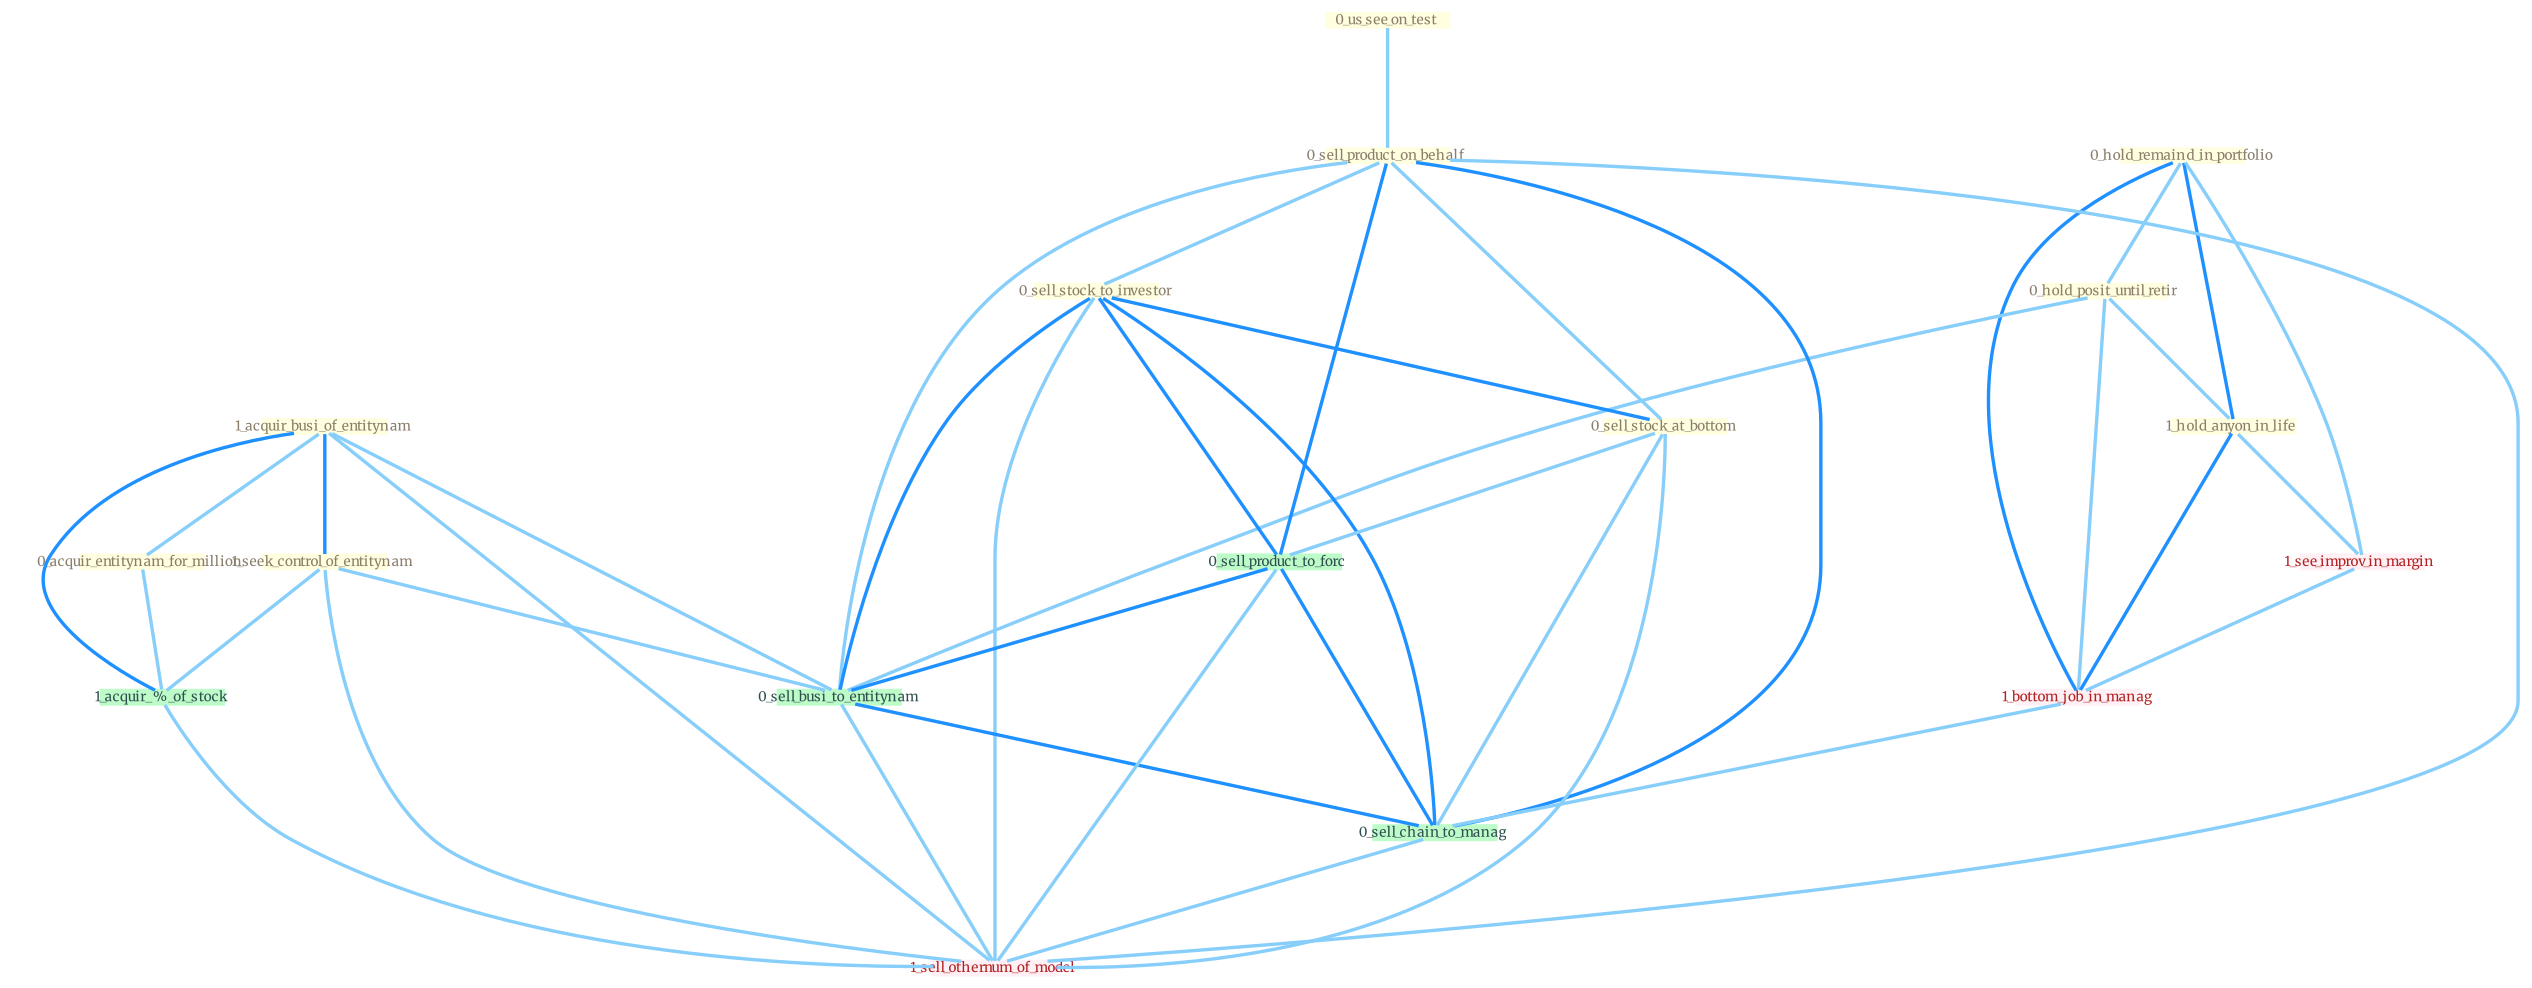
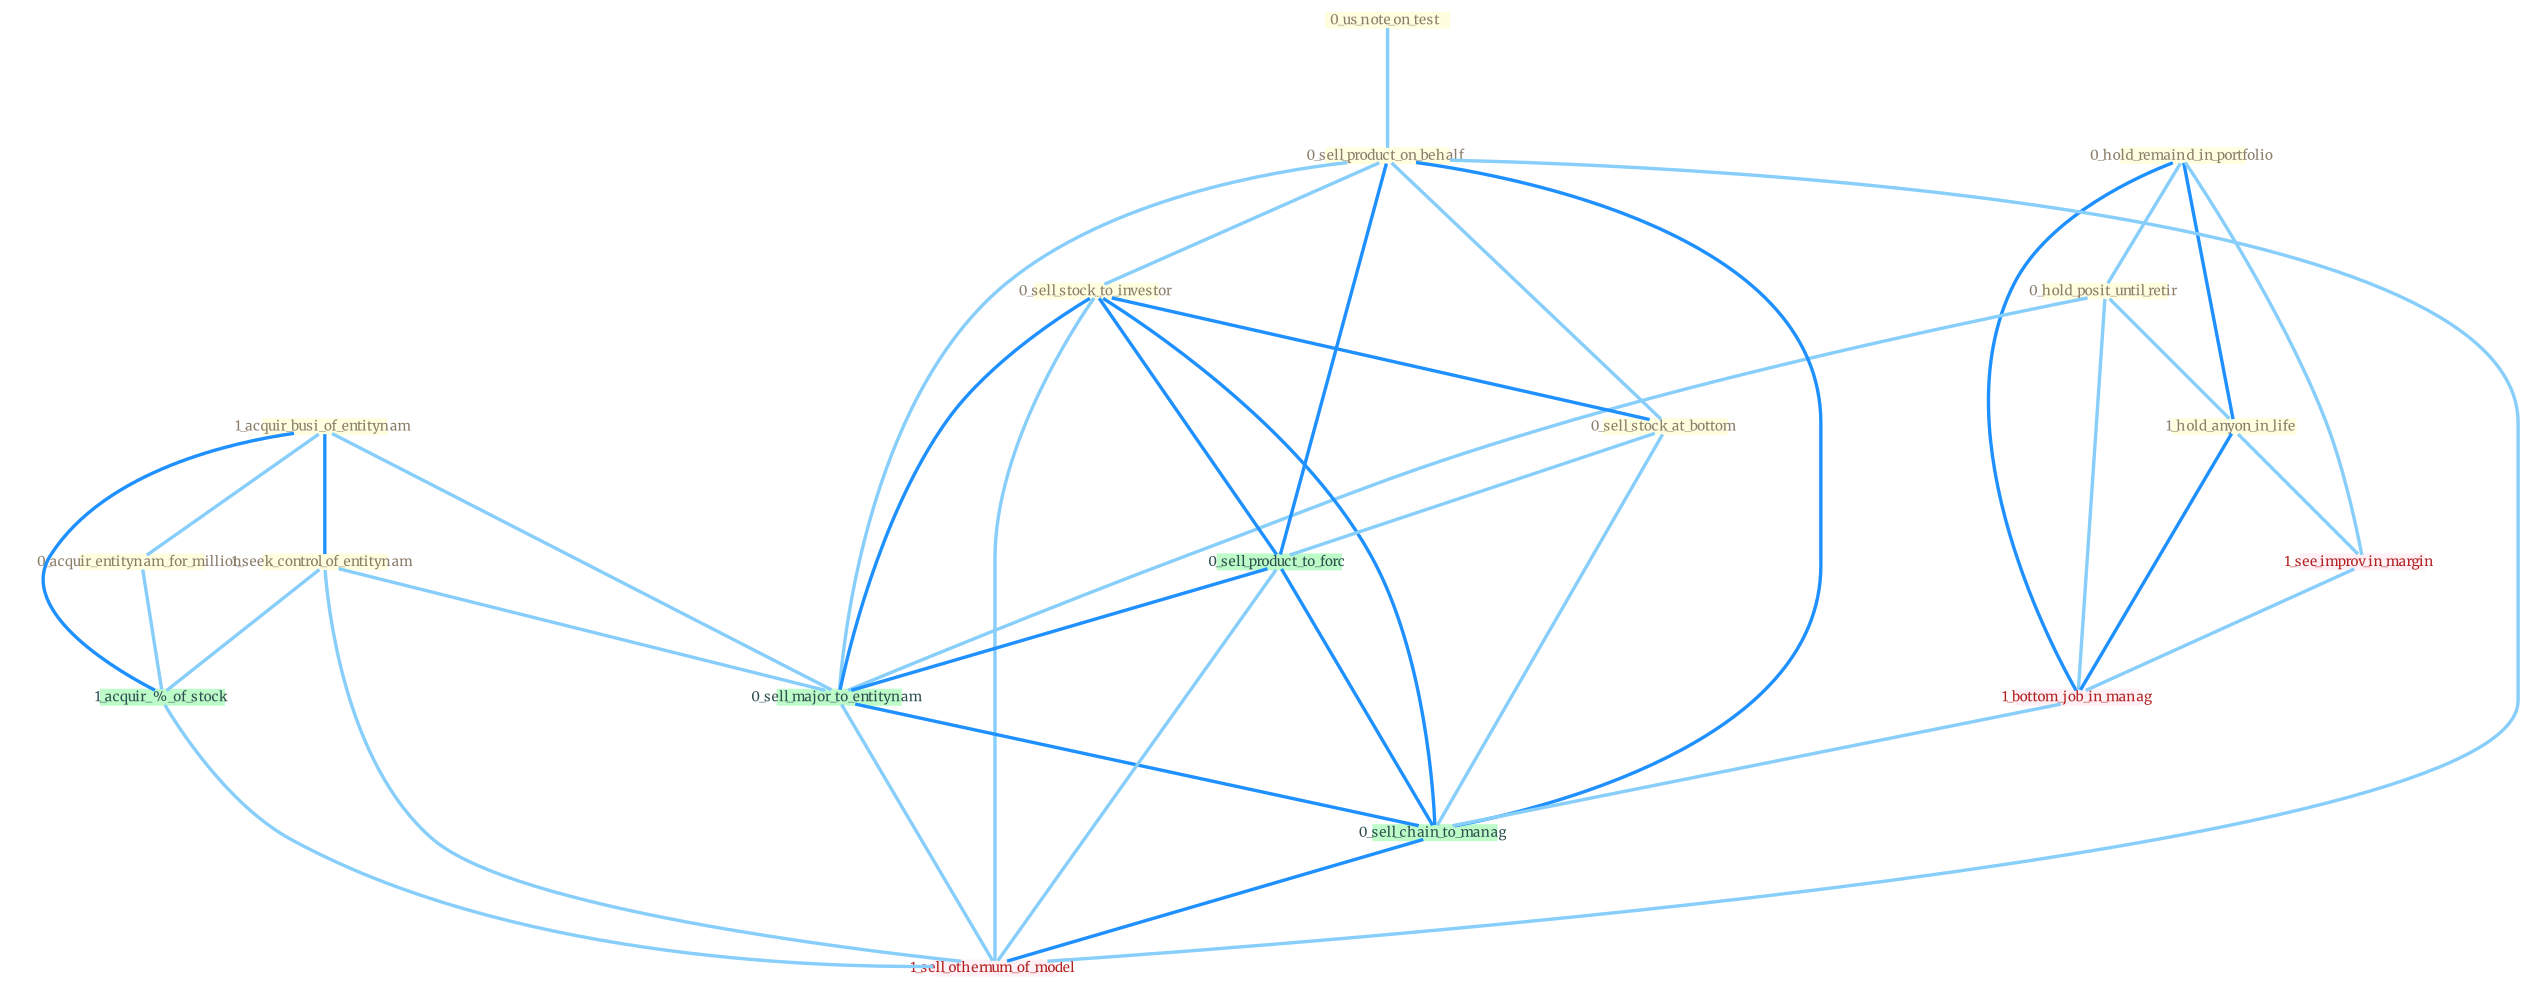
node "0_us_see_on_test": label "0_us_see_on_test" -> "0_us_note_on_test"
edge "1_acquir_busi_of_entitynam" -- "1_sell_othernum_of_model": removed
node "0_sell_busi_to_entitynam": label "0_sell_busi_to_entitynam" -> "0_sell_major_to_entitynam"
edge "0_sell_stock_at_bottom" -- "1_sell_othernum_of_model": removed
edge "0_sell_chain_to_manag" -- "1_sell_othernum_of_model": color #87cefa -> #1e90ff
